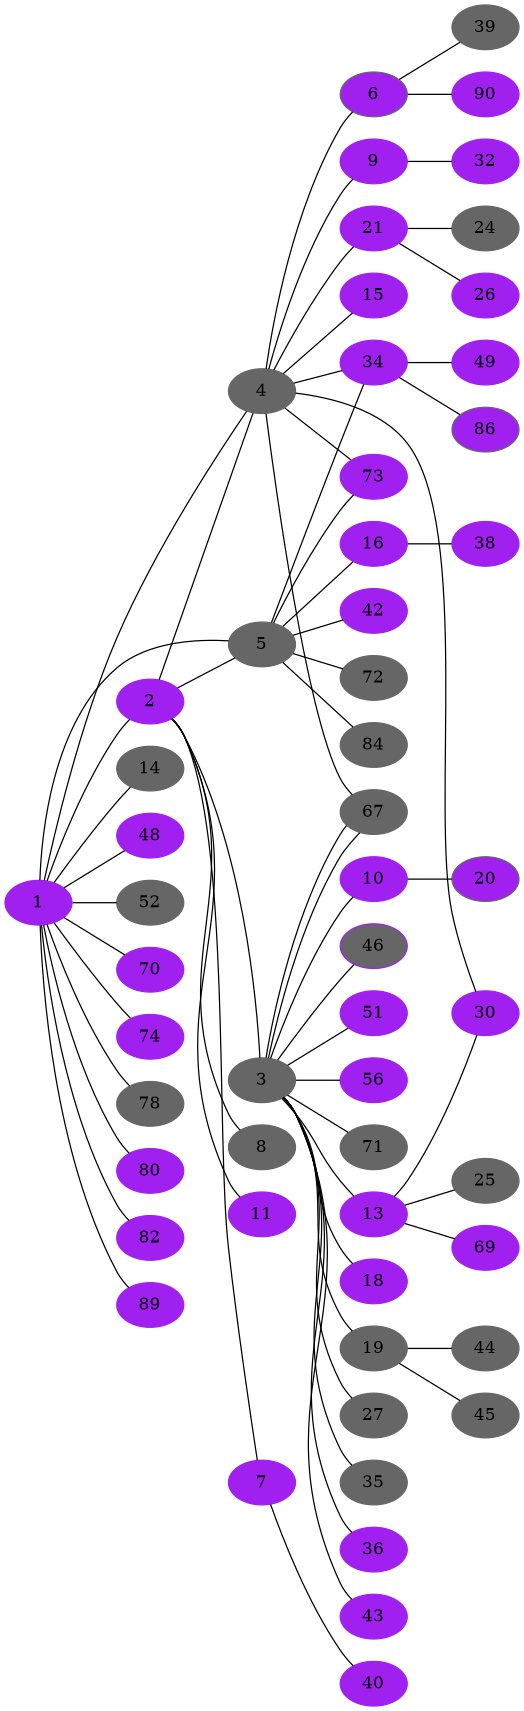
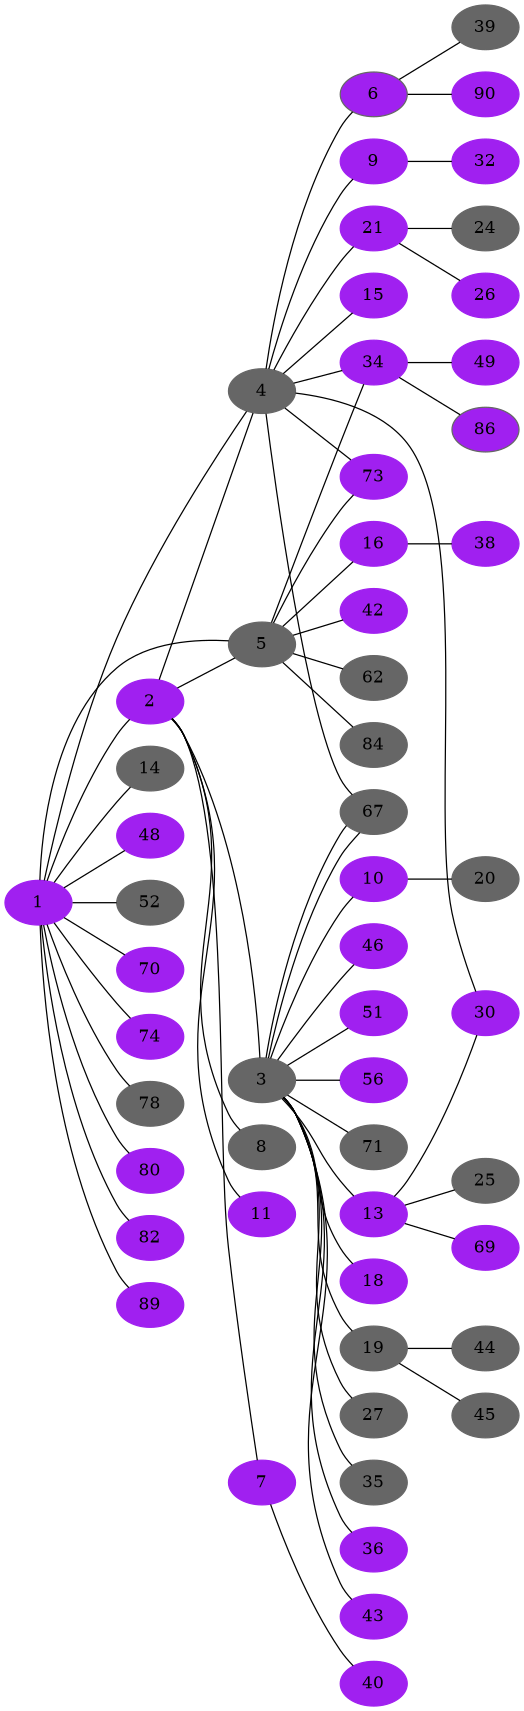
node "72": label "72" -> "62"
node "20": fillcolor purple -> gray40
node "46": fillcolor gray40 -> purple
